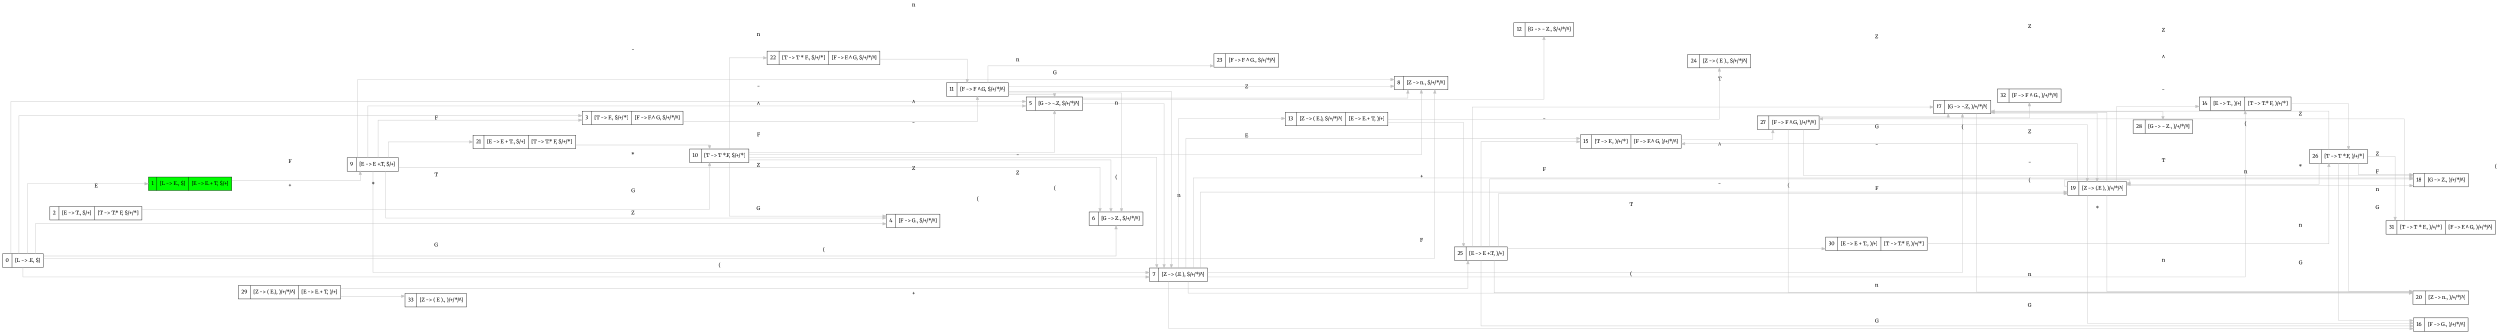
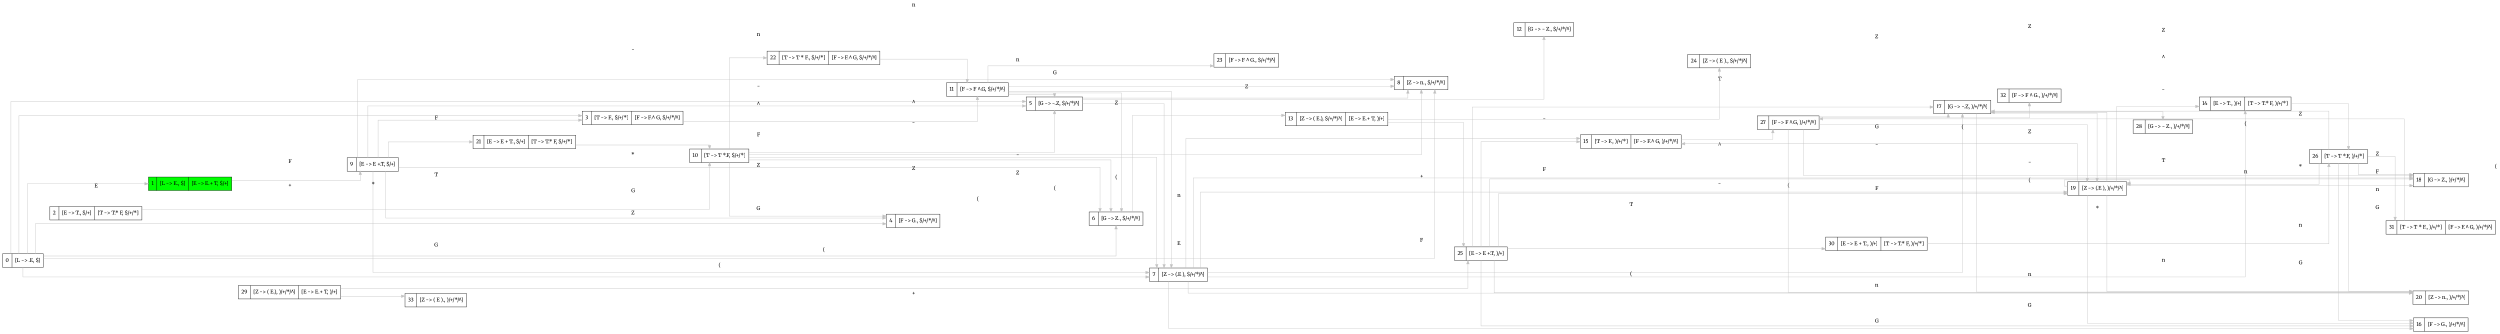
edge "11" -> "8": label " n" -> " Z"
edge "7" -> "13": now "6" -> "13"
